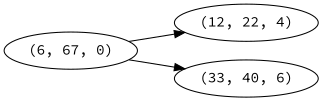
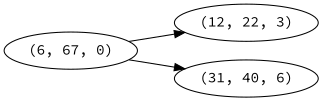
node "(12, 22, 4)": label "(12, 22, 4)" -> "(12, 22, 3)"
node "(33, 40, 6)": label "(33, 40, 6)" -> "(31, 40, 6)"
